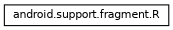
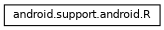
node "android.support.fragment.R": label "android.support.fragment.R" -> "android.support.android.R"
